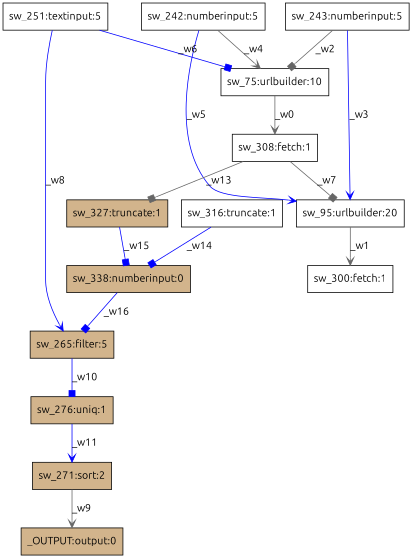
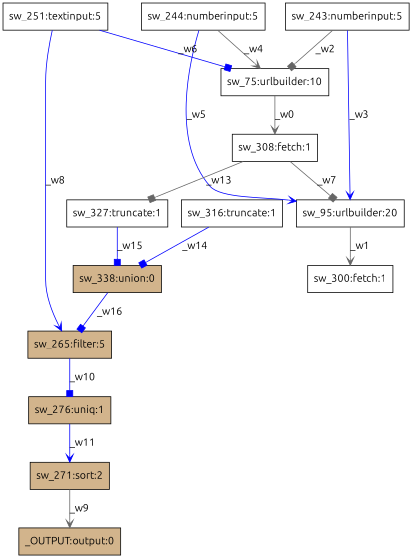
node "sw_242:numberinput:5": label "sw_242:numberinput:5" -> "sw_244:numberinput:5"
node "sw_327:truncate:1": fillcolor tan -> white
node "sw_338:numberinput:0": label "sw_338:numberinput:0" -> "sw_338:union:0"
